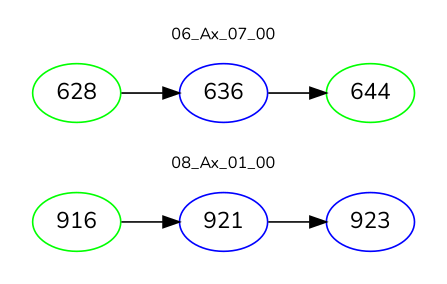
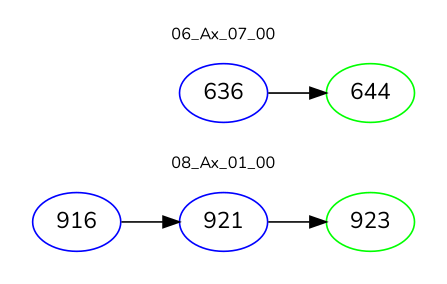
node "628": removed
node "916": color green -> blue
node "923": color blue -> green
